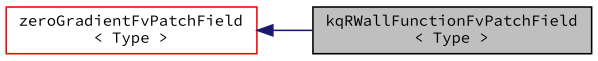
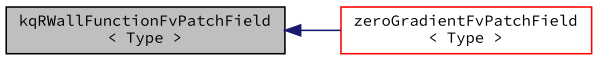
edge "kqRWallFunctionFvPatchField < Type >" -> "zeroGradientFvPatchField < Type >": reversed
